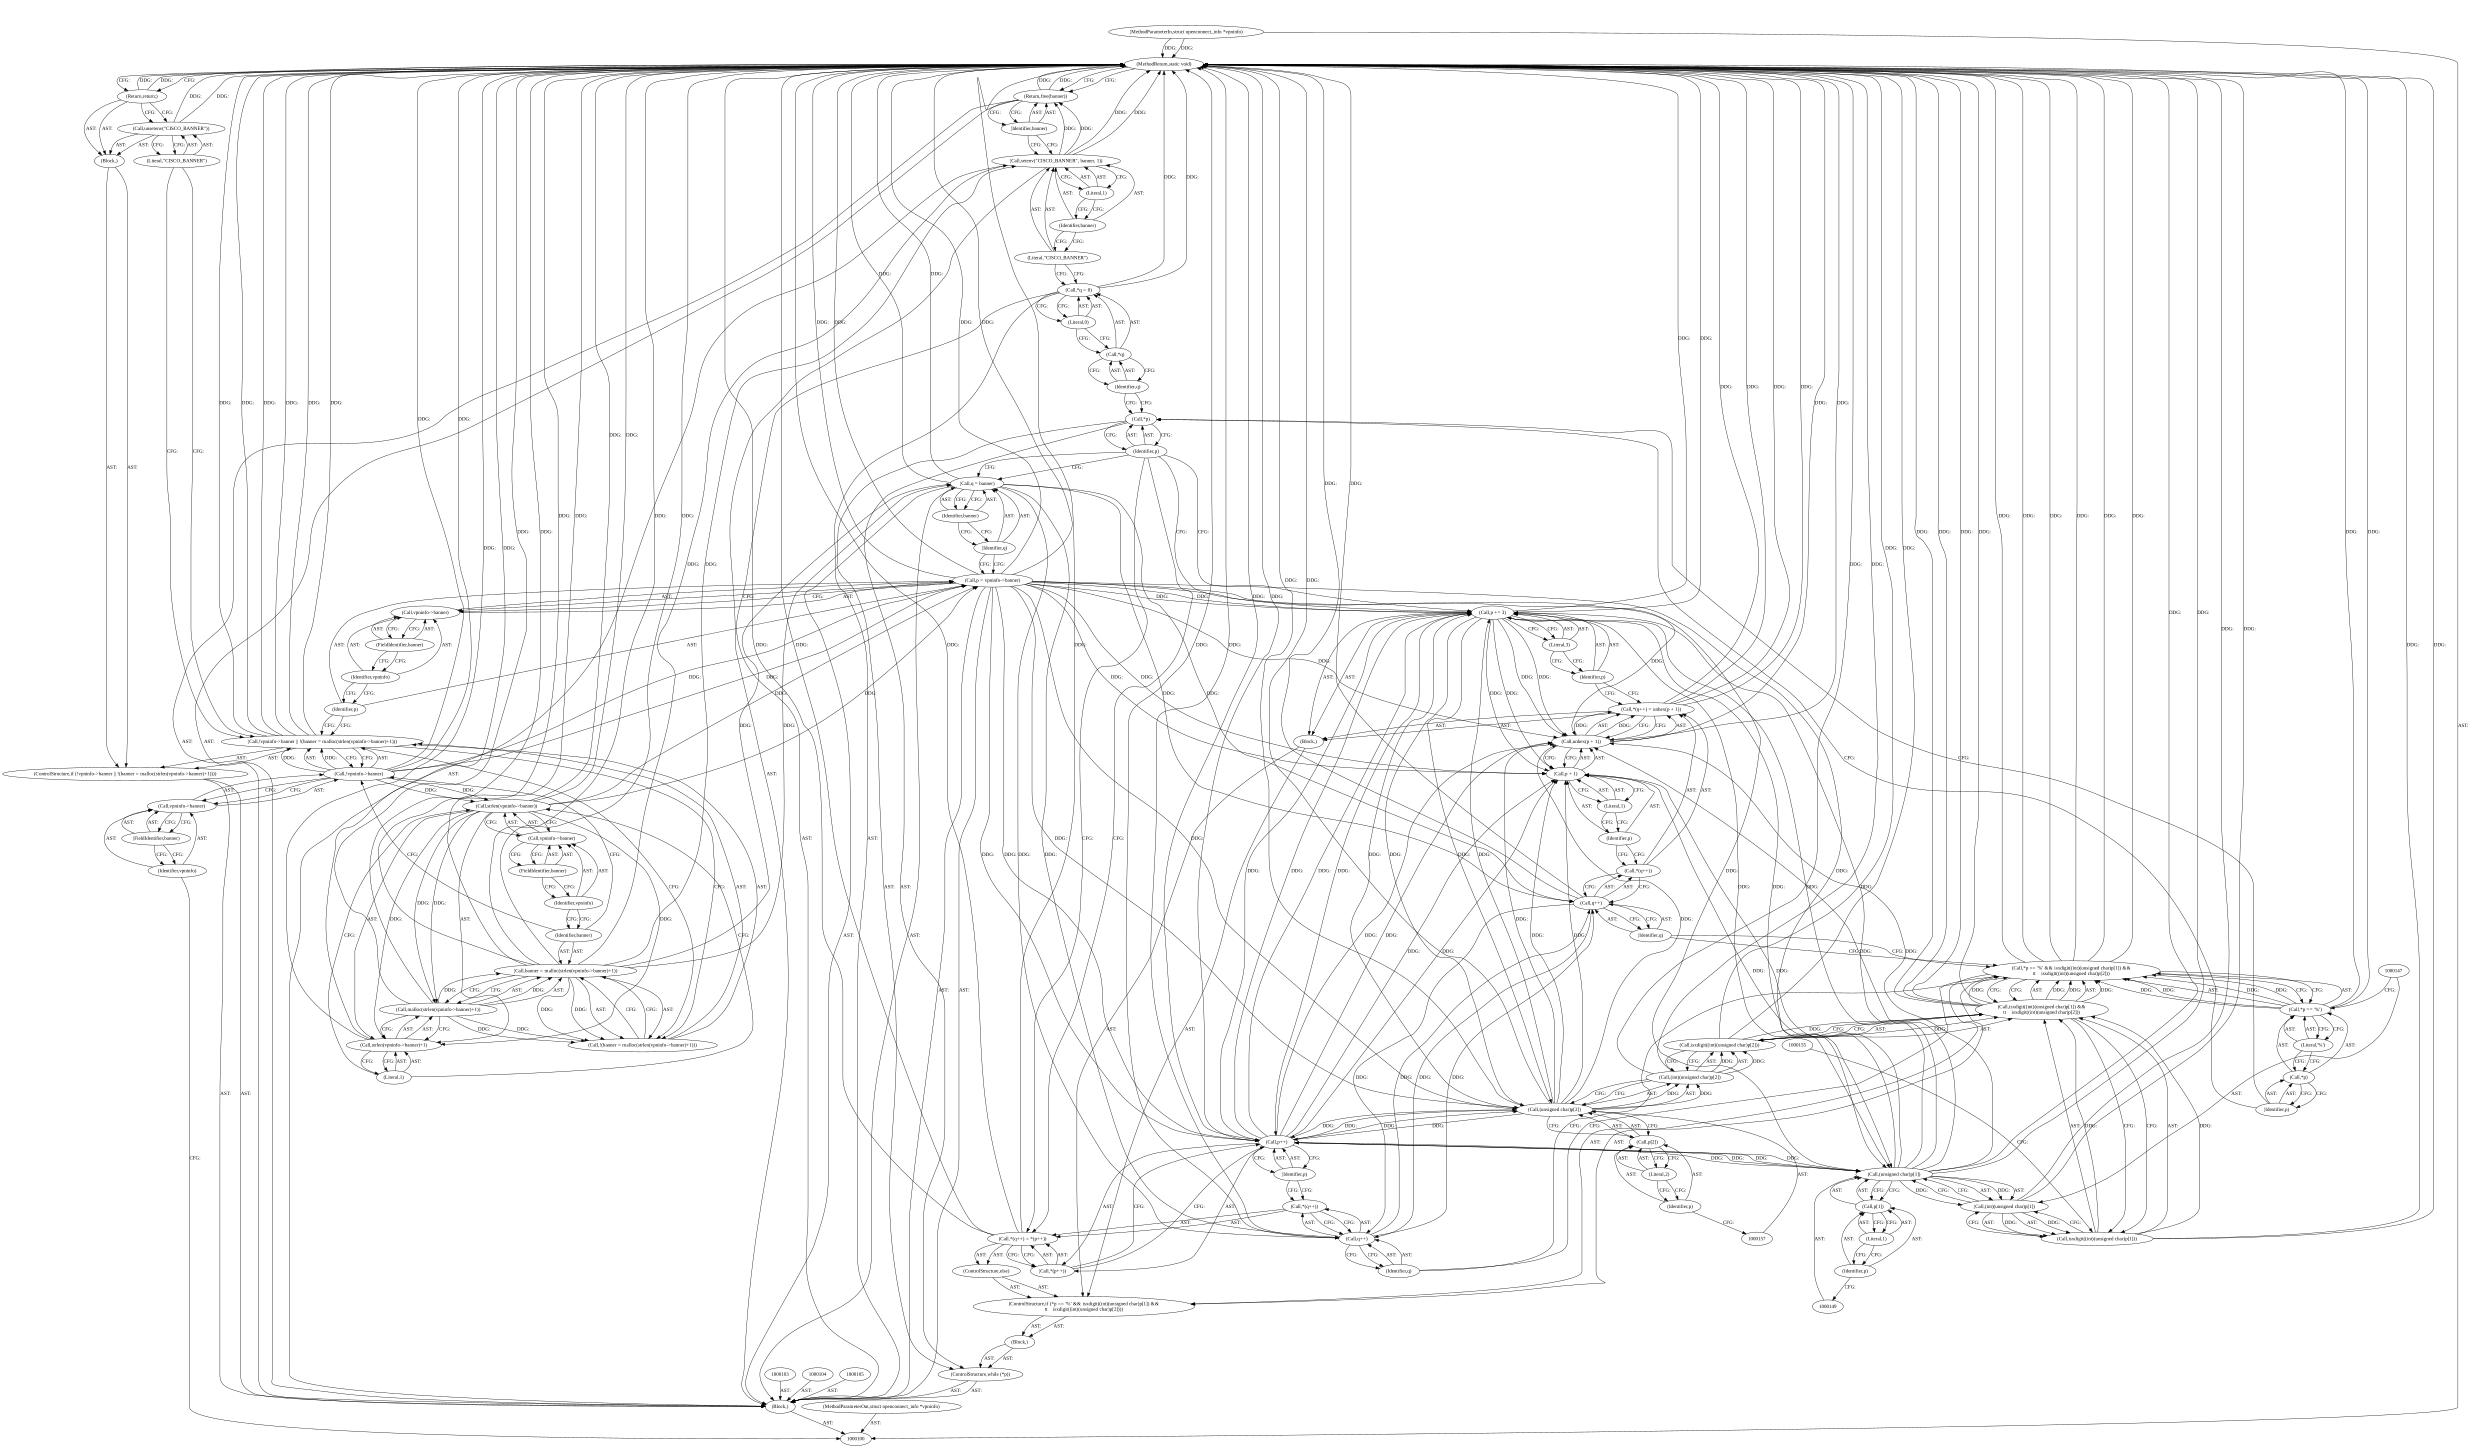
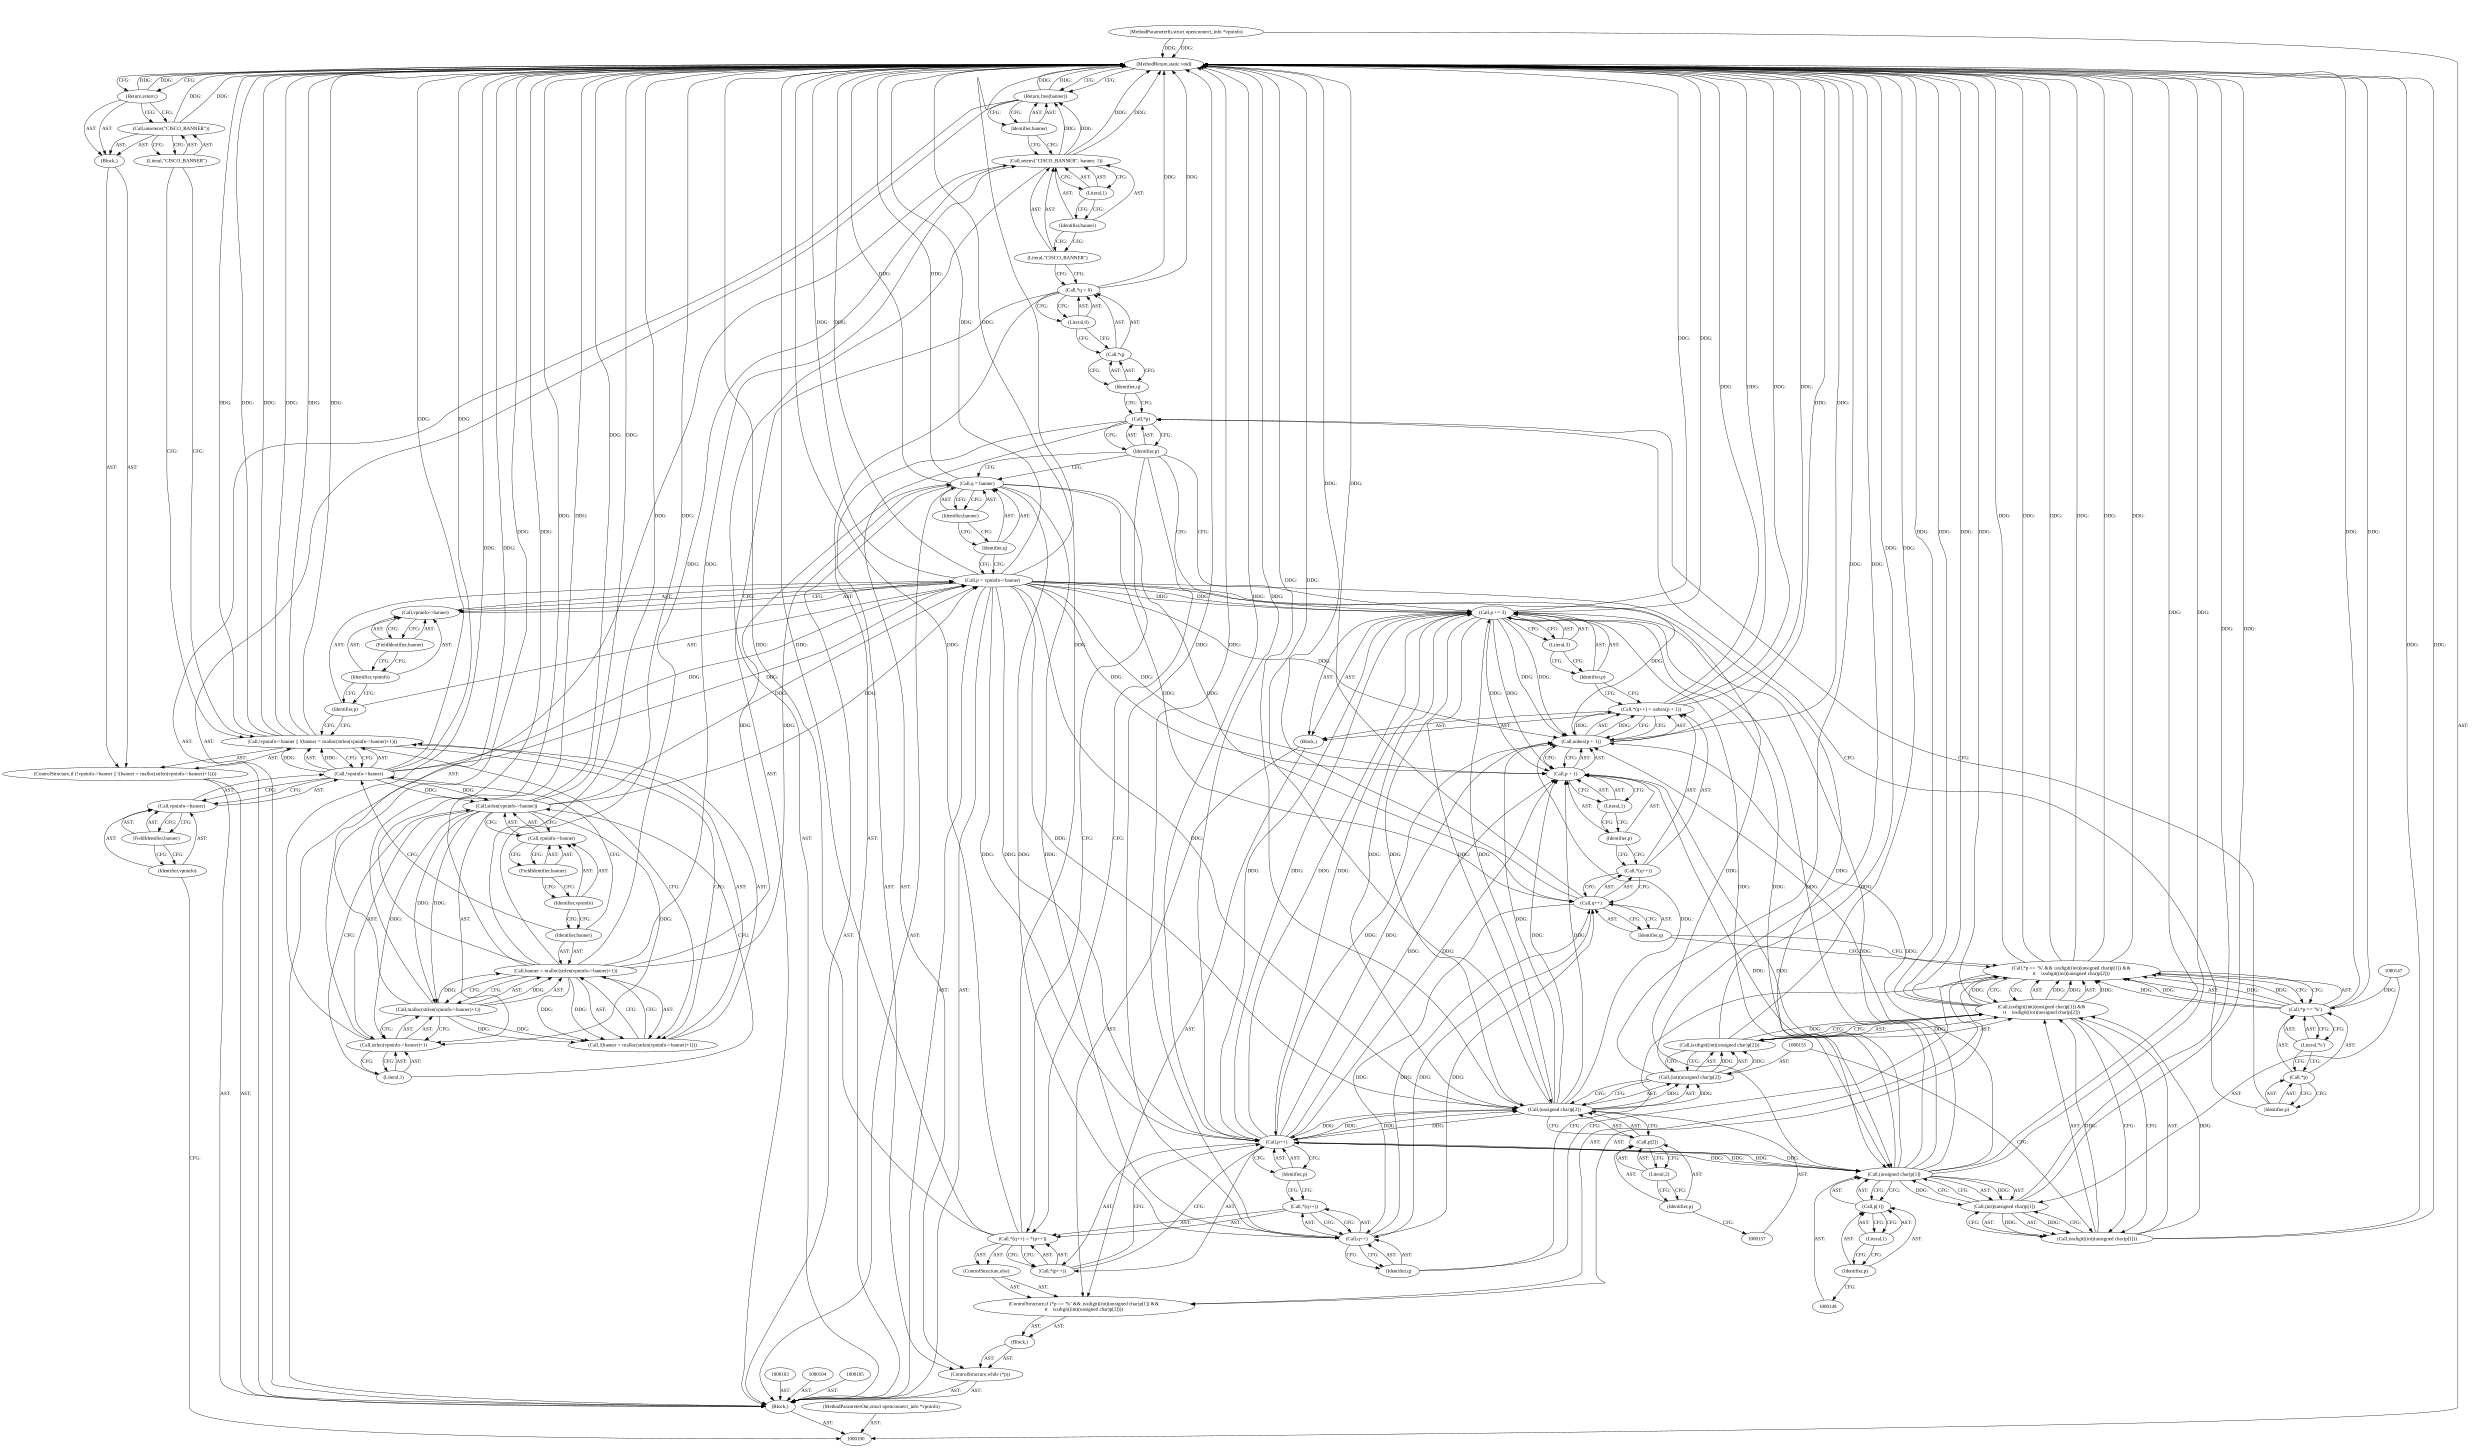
edge "1000147" -> "(Call,*p == '%')": label "CFG: " -> "DDG: "
edge "1000155" -> "(Call,(int)(unsigned char)p[2])": added, label "AST:"
